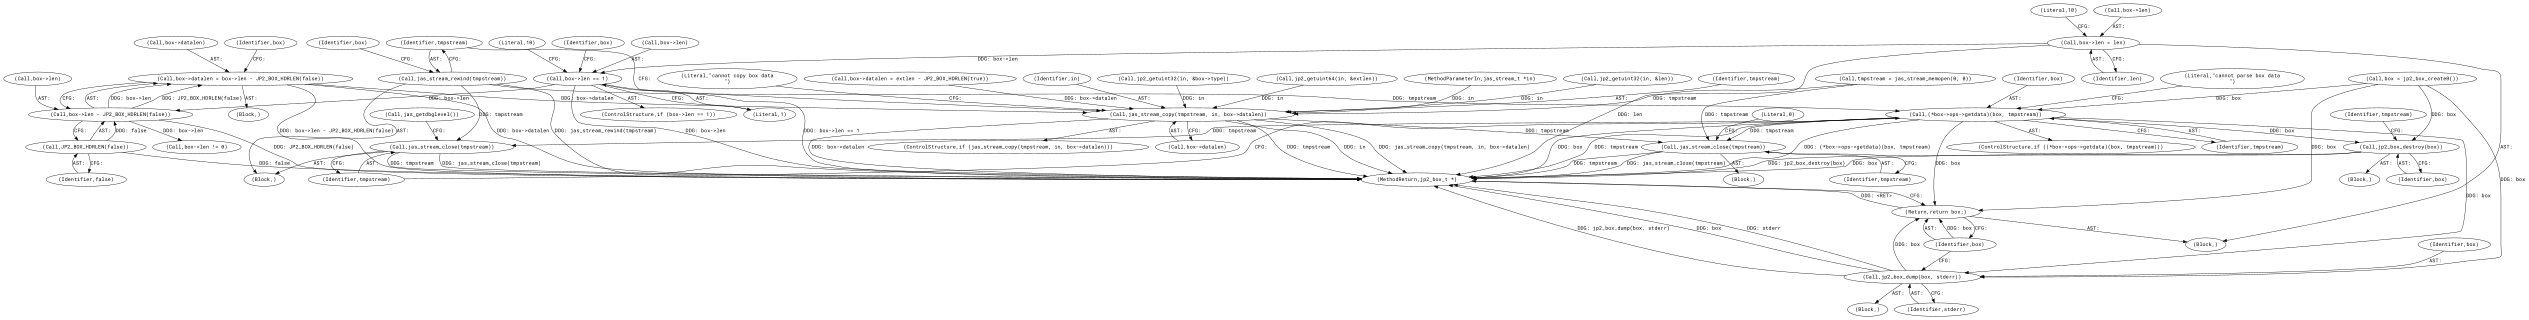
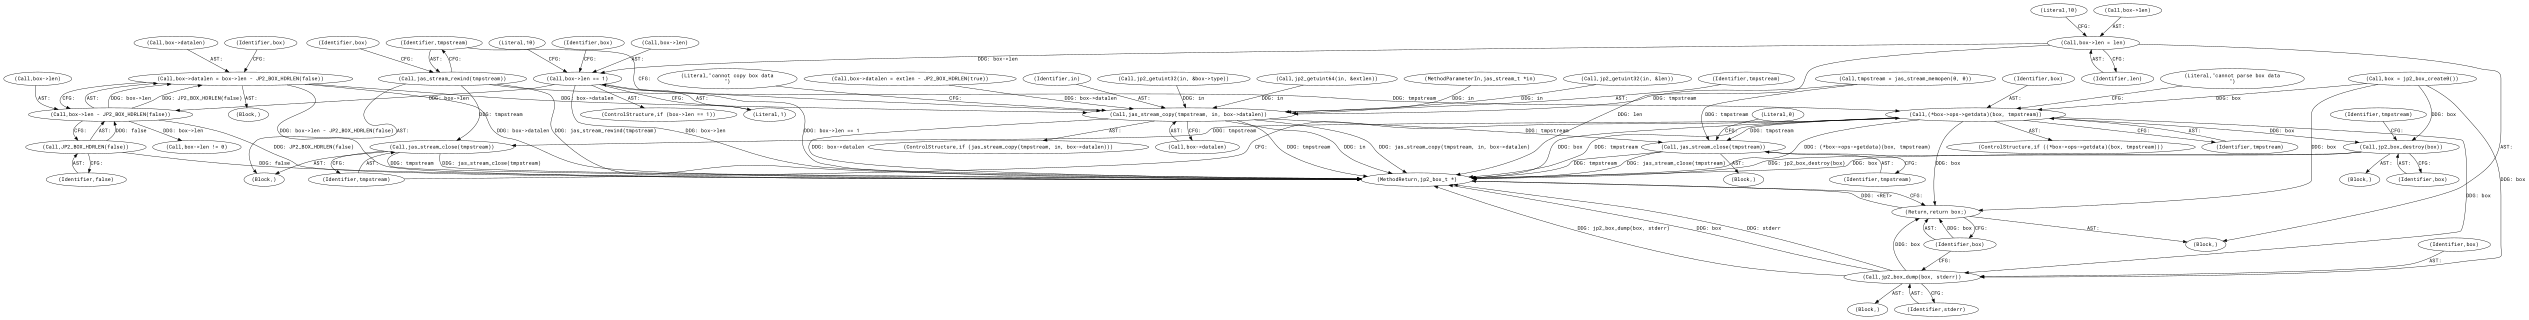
node "(Call,jas_getdbglevel())": removed
